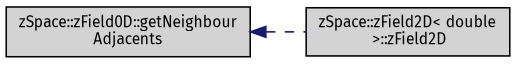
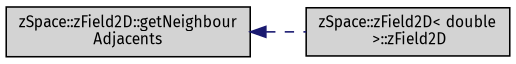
node "zSpace::zField0D::getNeighbour Adjacents": label "zSpace::zField0D::getNeighbour Adjacents" -> "zSpace::zField2D::getNeighbour Adjacents"
